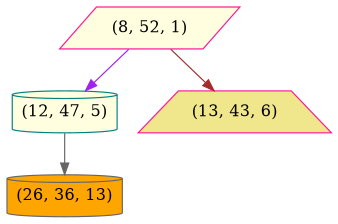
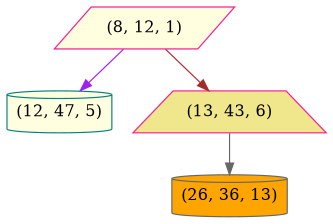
node "(8, 52, 1)": label "(8, 52, 1)" -> "(8, 12, 1)"
edge "(12, 47, 5)" -> "(26, 36, 13)": now "(13, 43, 6)" -> "(26, 36, 13)"
